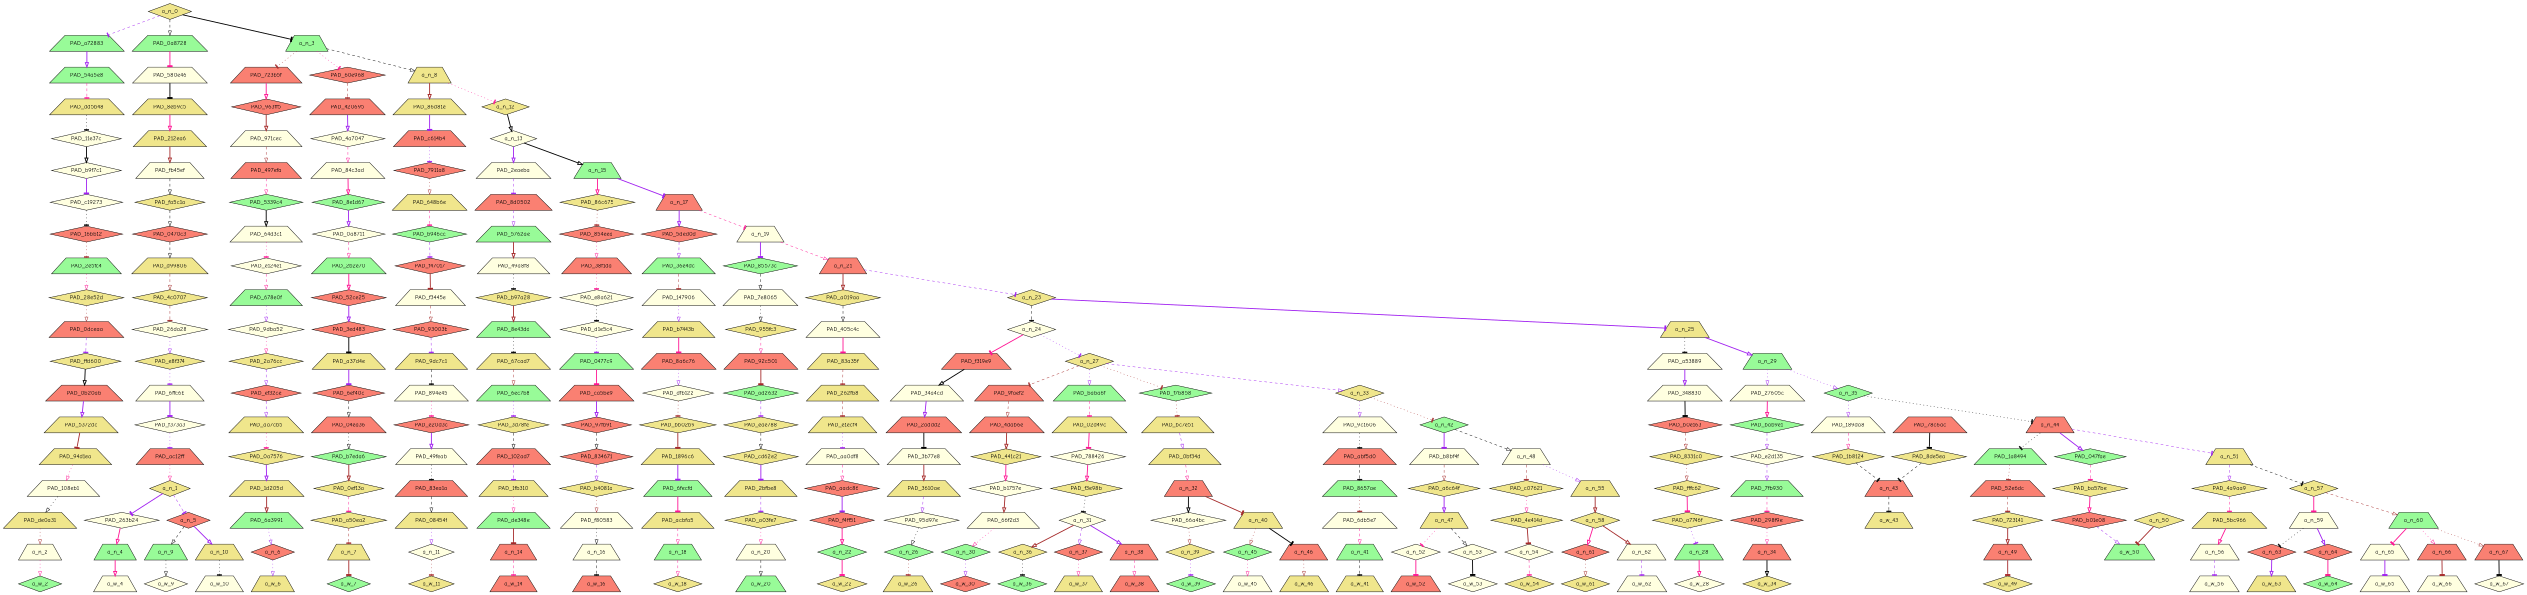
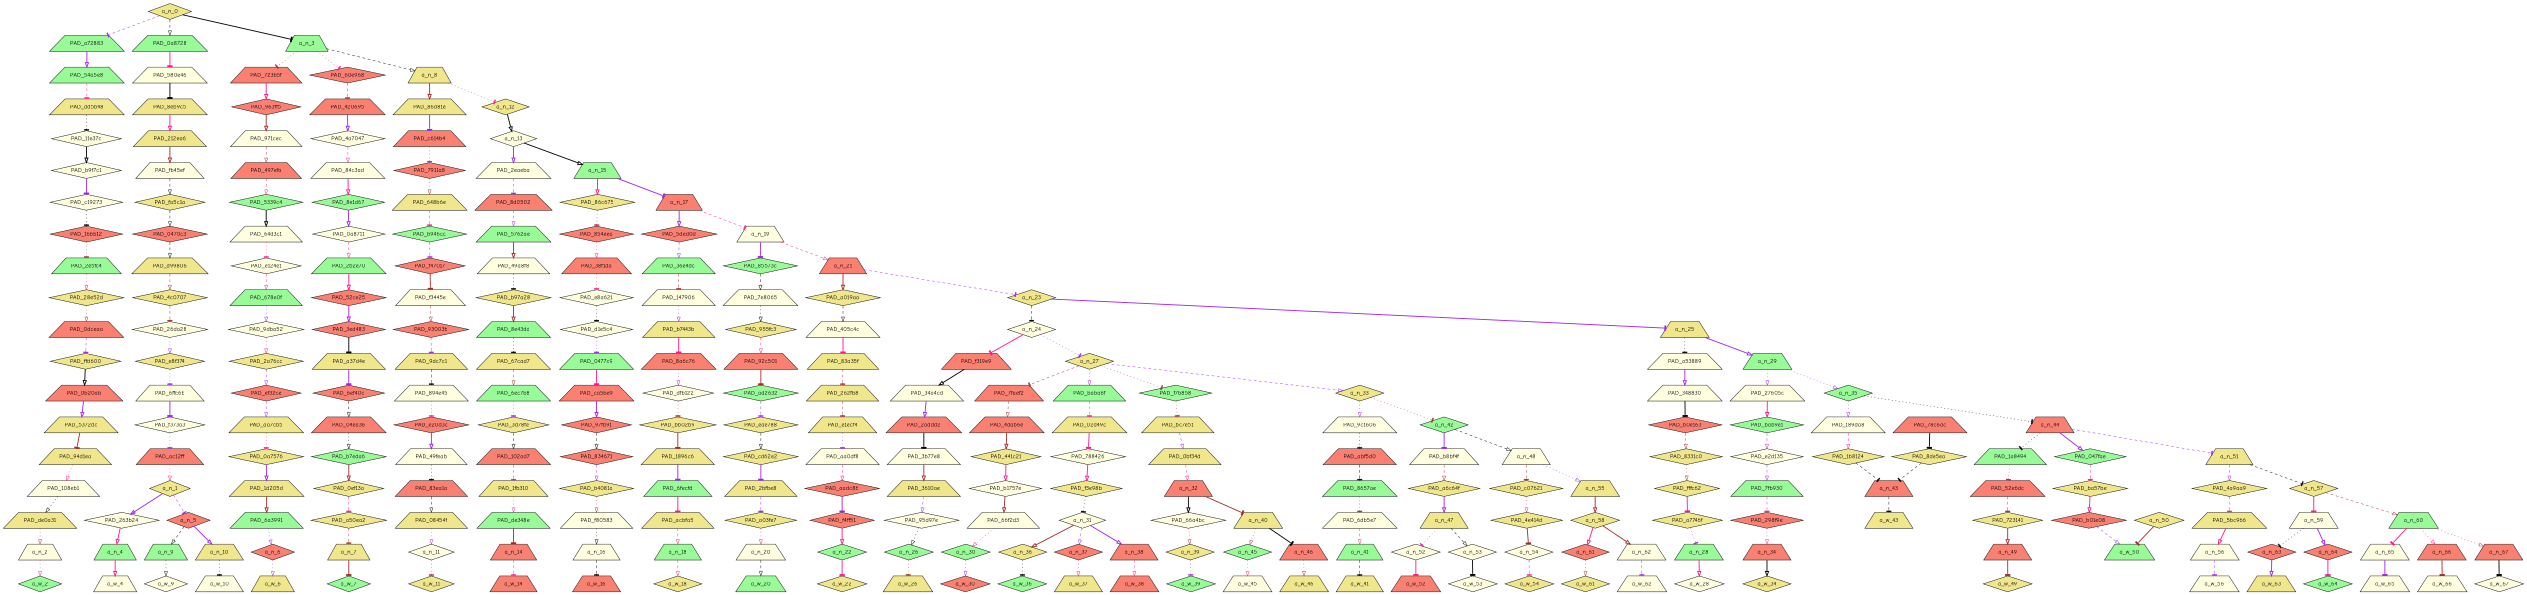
node "PAD_9faef2": label "PAD_9faef2" -> "PAD_7faef2"
edge "a_n_1" -> "PAD_263b24": arrowhead tee -> onormal
